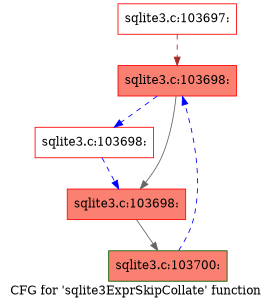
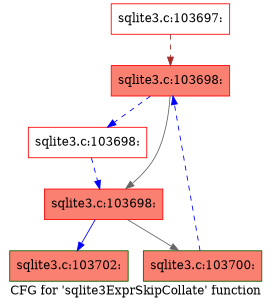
node "sqlite3.c:103702:": added
